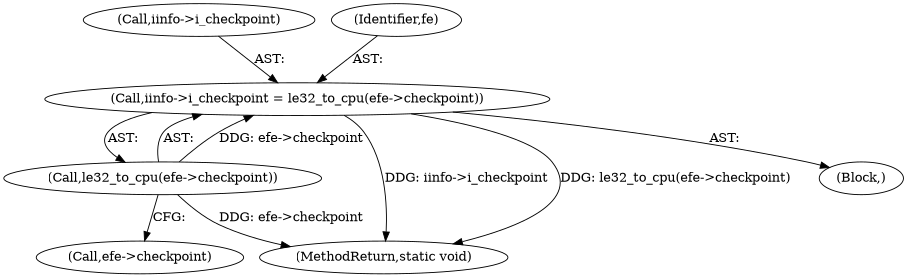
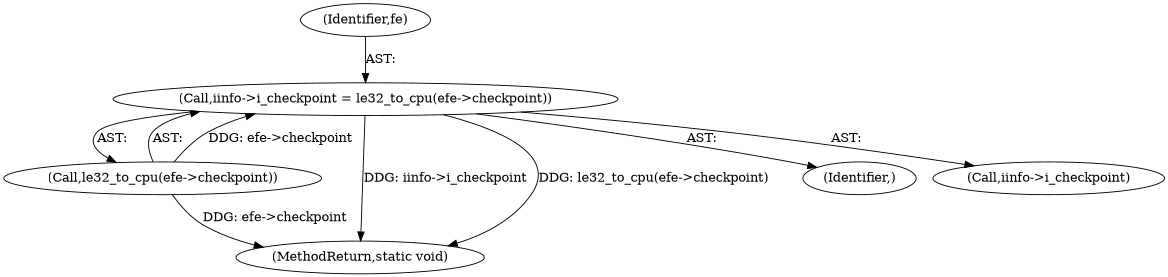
edge "(Call,iinfo->i_checkpoint)" -> "(Call,iinfo->i_checkpoint = le32_to_cpu(efe->checkpoint))": reversed
node "(Block,)": label "(Block,)" -> "(Identifier,)"
node "(Call,efe->checkpoint)": removed
